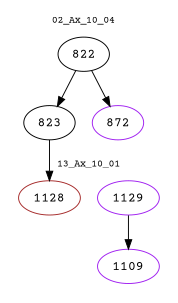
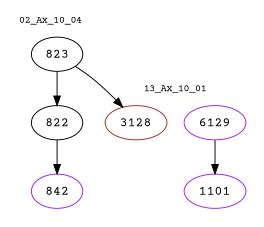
edge "822" -> "823": reversed
node "872": label "872" -> "842"
node "1128": label "1128" -> "3128"
node "1129": label "1129" -> "6129"
node "1109": label "1109" -> "1101"
